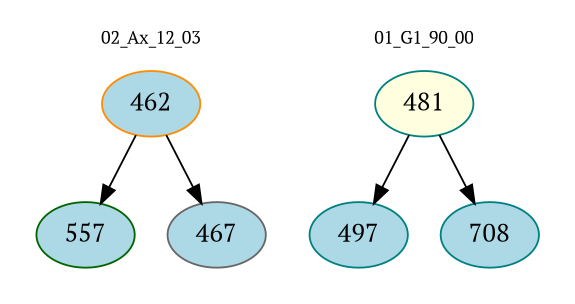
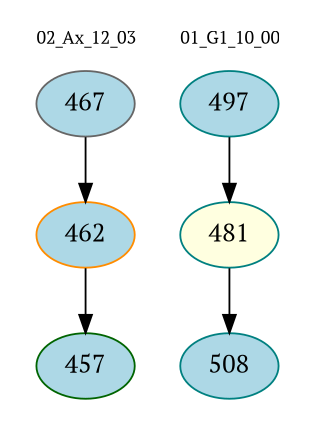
cluster "01_G1_90_00": label "01_G1_90_00" -> "01_G1_10_00"
edge "462" -> "467": reversed
edge "481" -> "497": reversed
node "557": label "557" -> "457"
node "708": label "708" -> "508"
